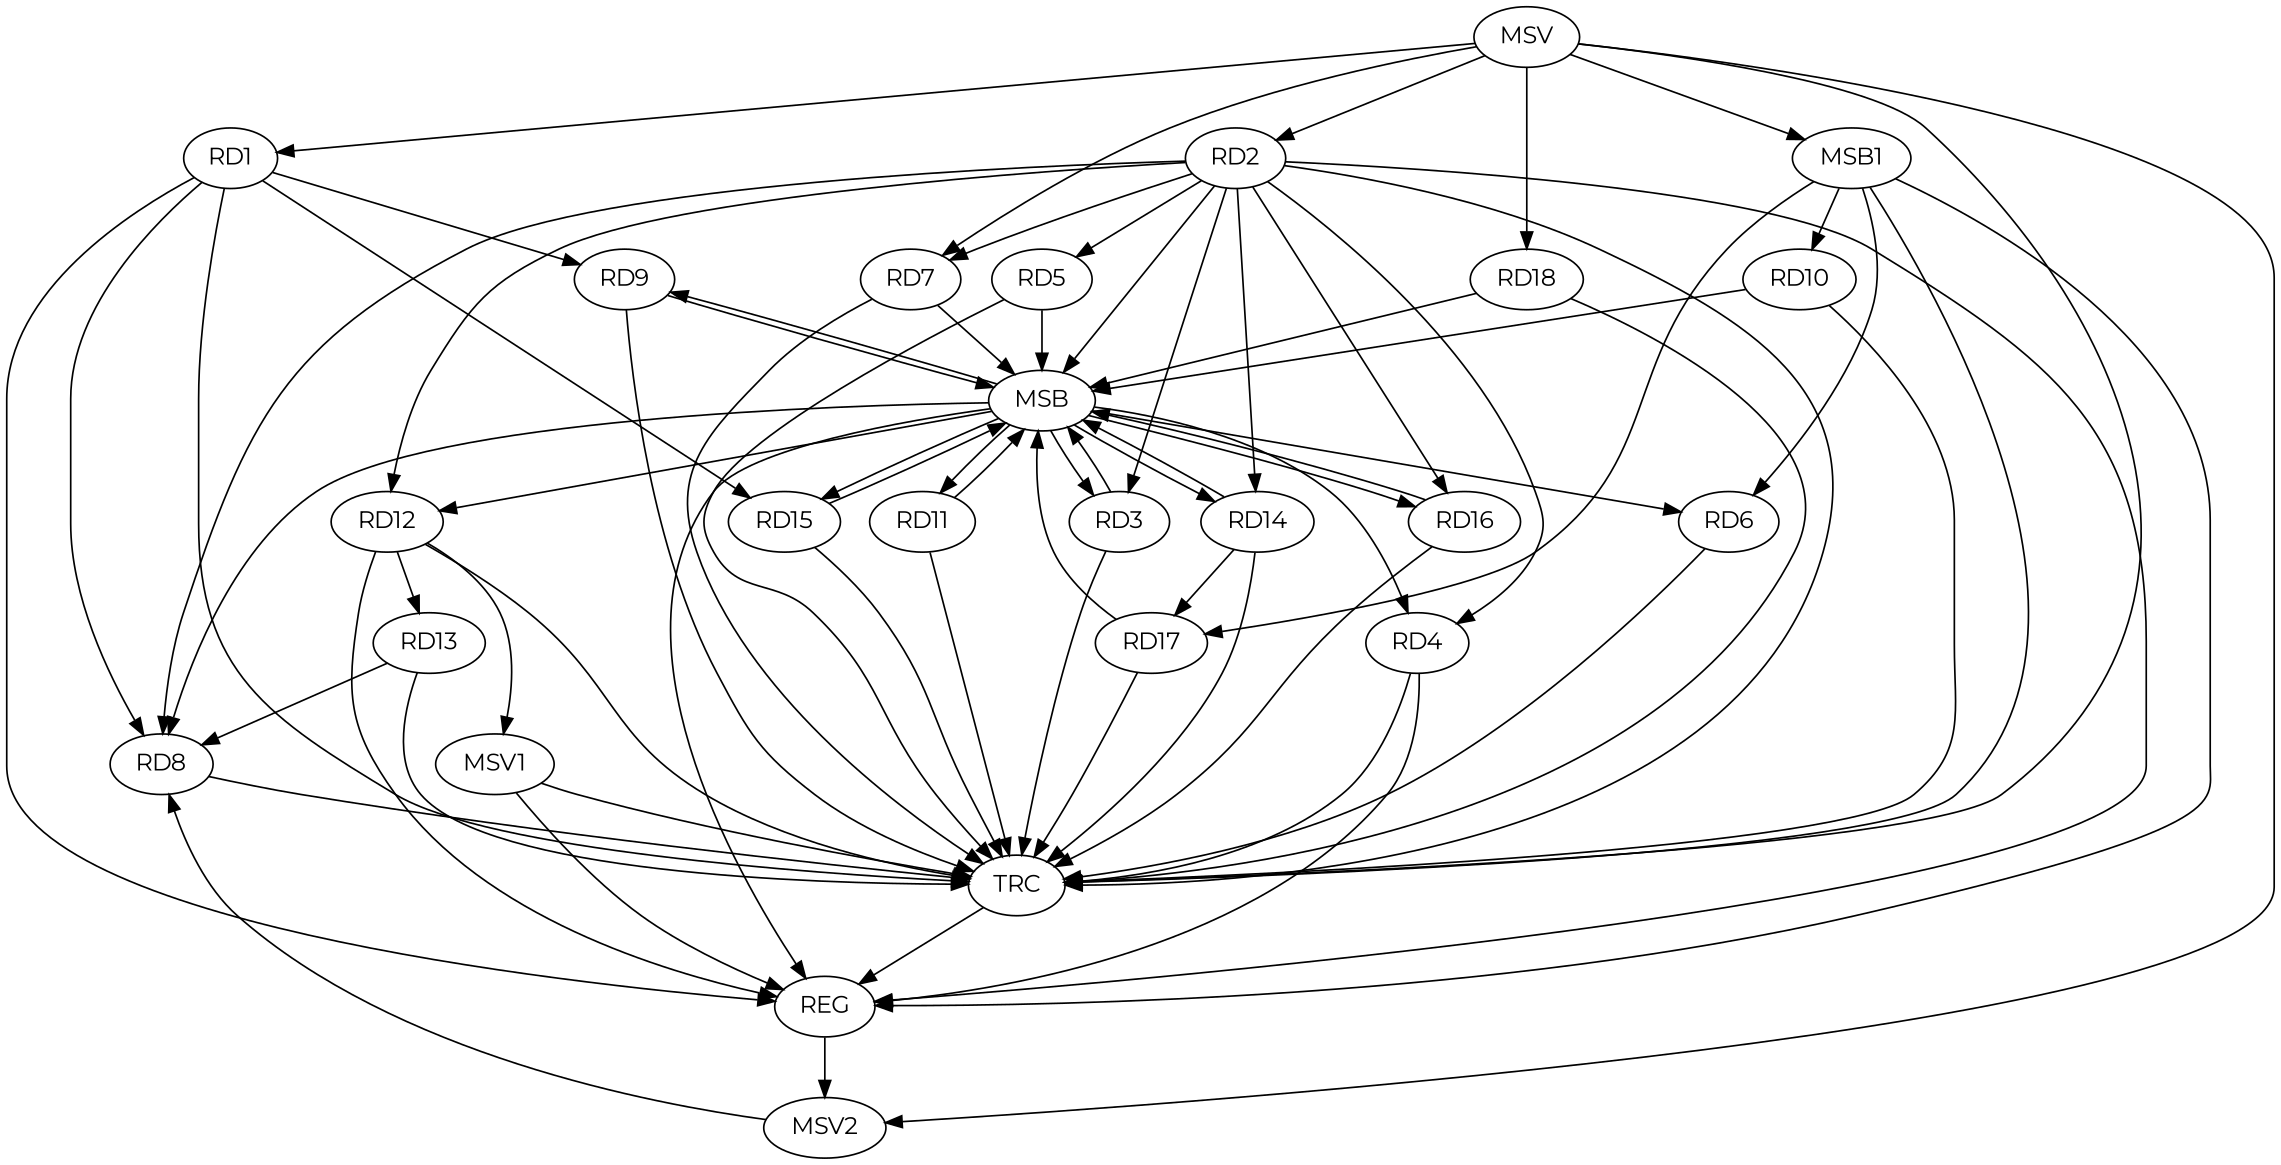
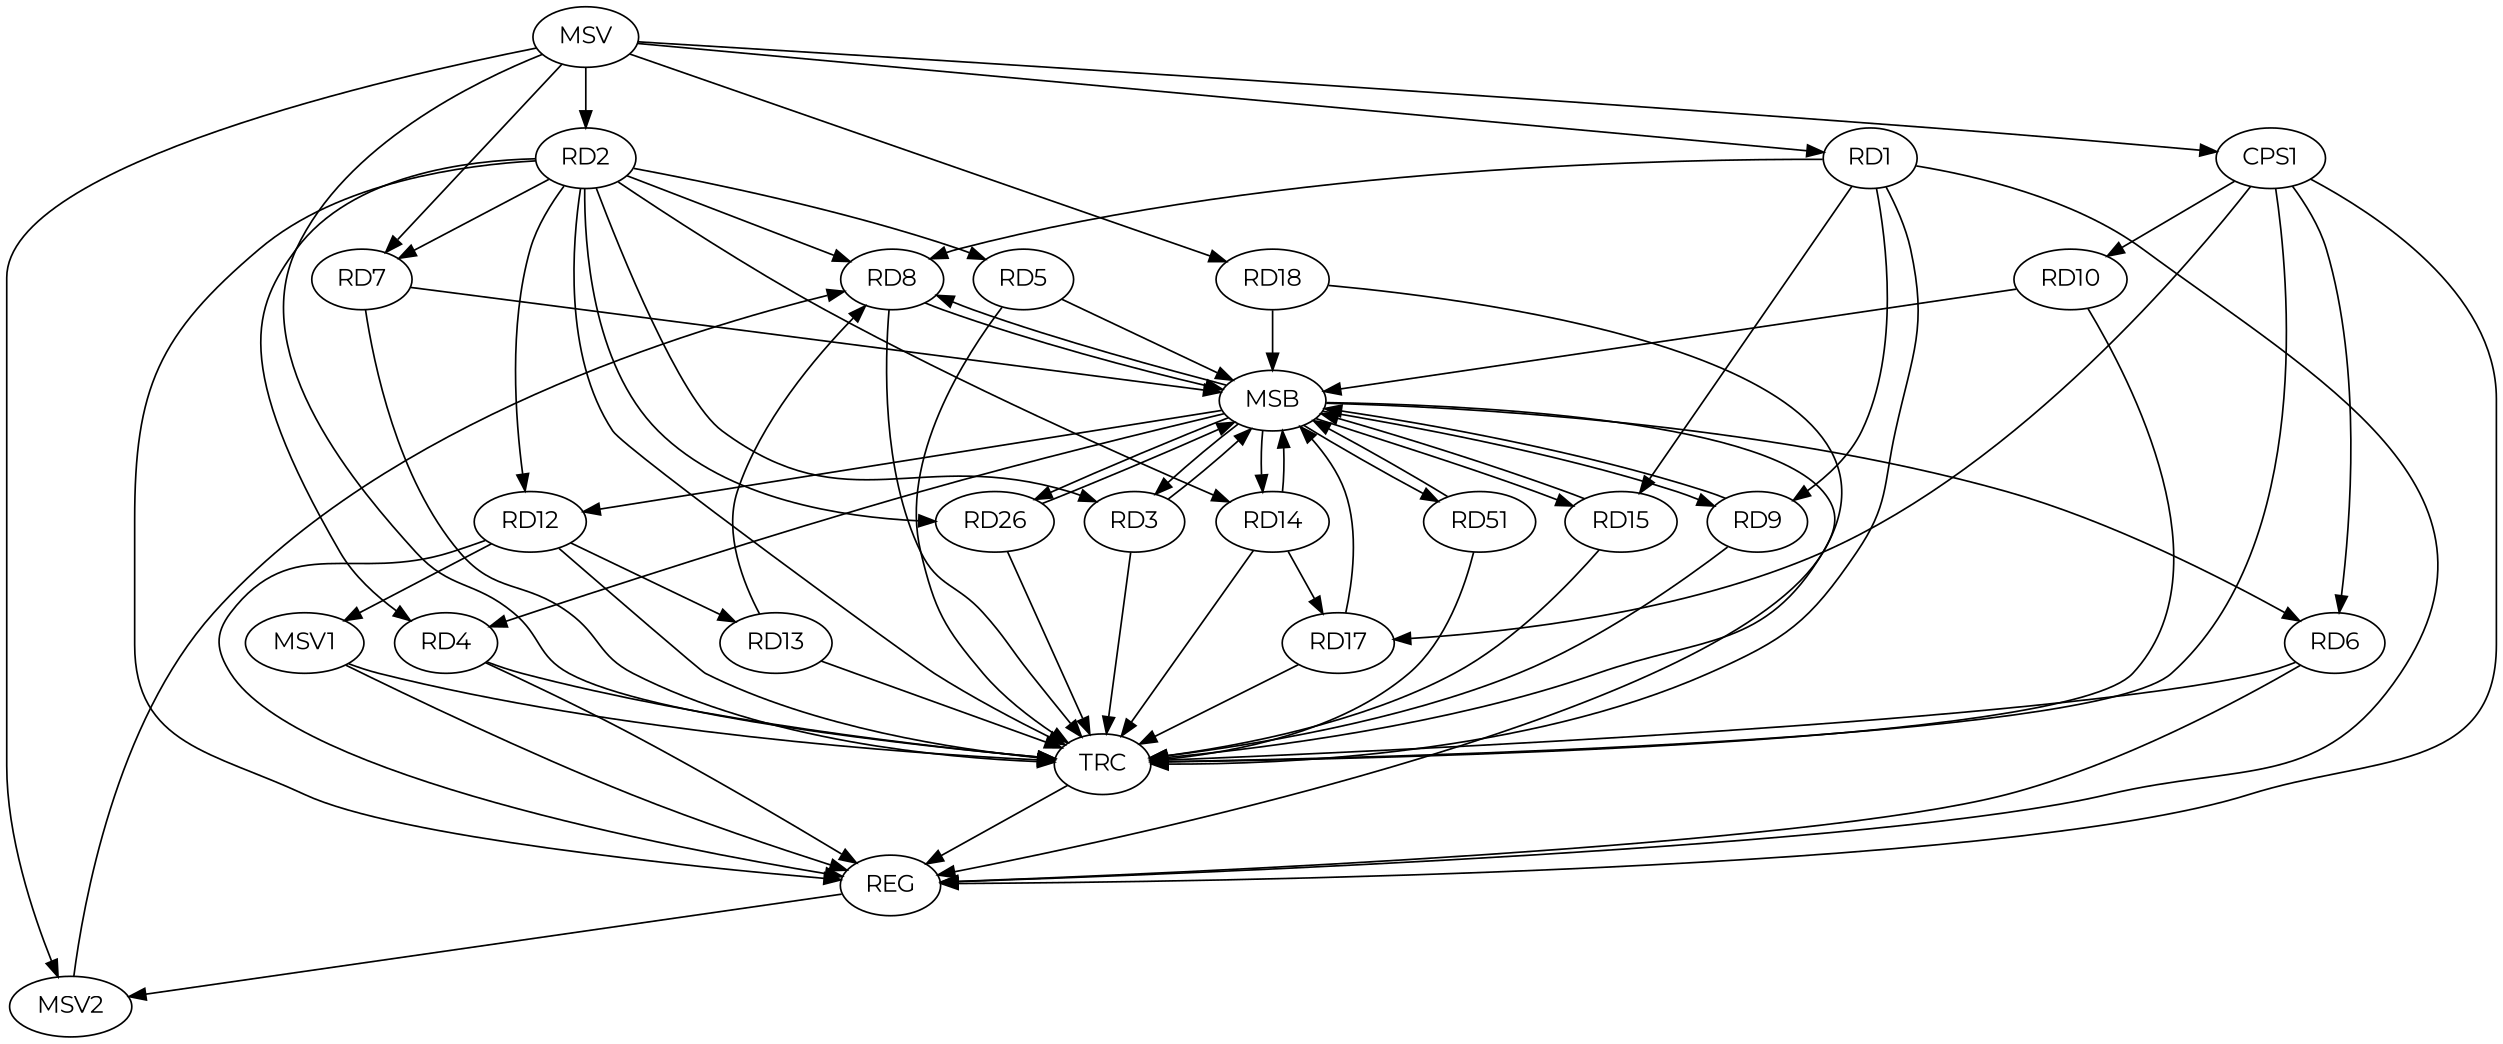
node "MSB1": label "MSB1" -> "CPS1"
edge "RD2" -> "MSB": now "RD8" -> "MSB"
node "RD11": label "RD11" -> "RD51"
node "RD16": label "RD16" -> "RD26"
edge "RD6" -> "REG": added
